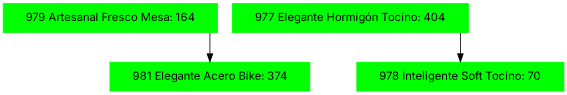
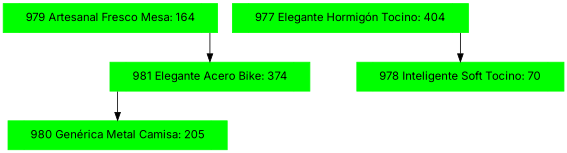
node "980 Genérica Metal Camisa: 205": added
